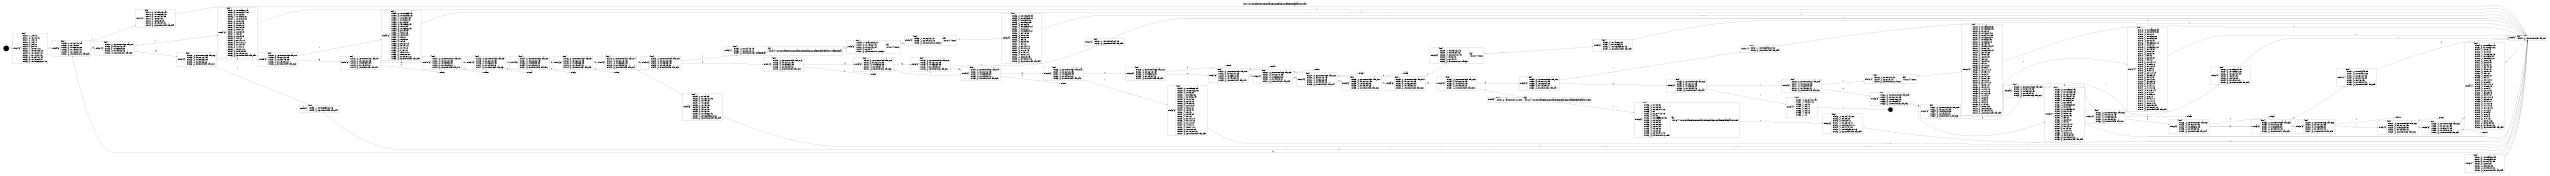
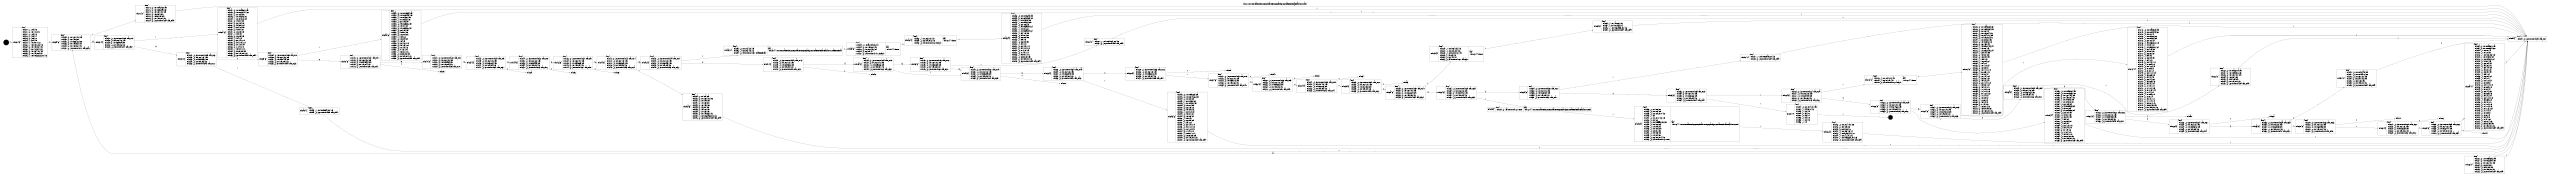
node "0x402aee": removed
